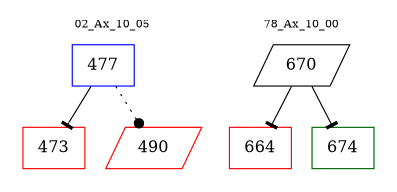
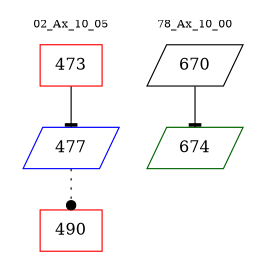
node "477": shape box -> parallelogram
edge "477" -> "473": reversed
node "490": shape parallelogram -> box
node "664": removed
node "674": shape box -> parallelogram
